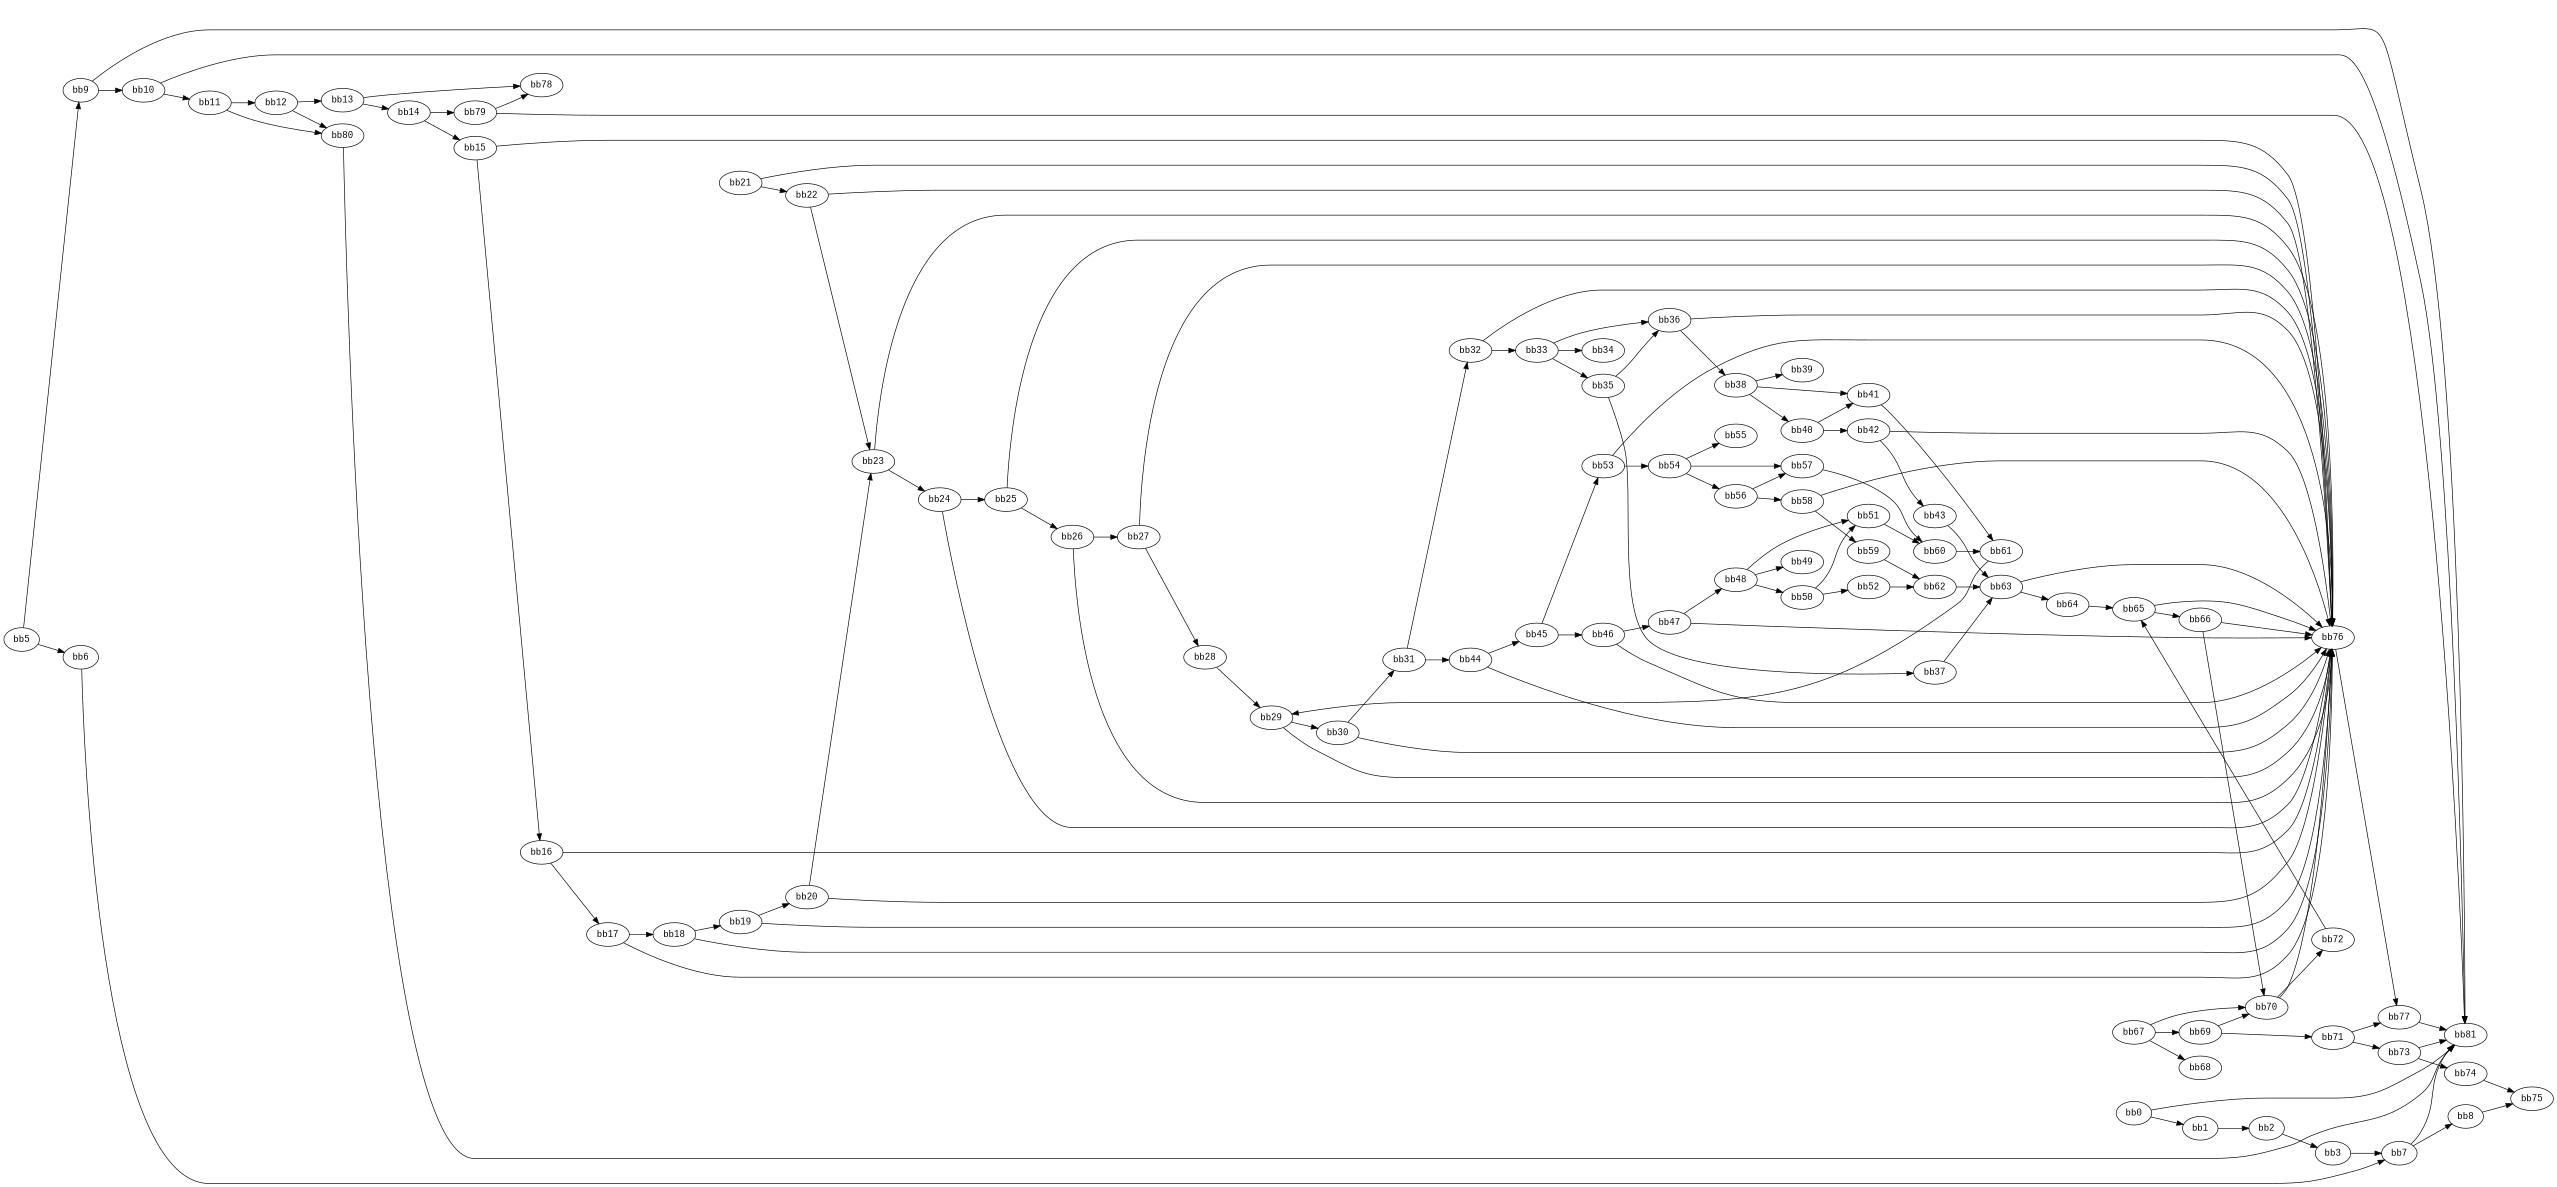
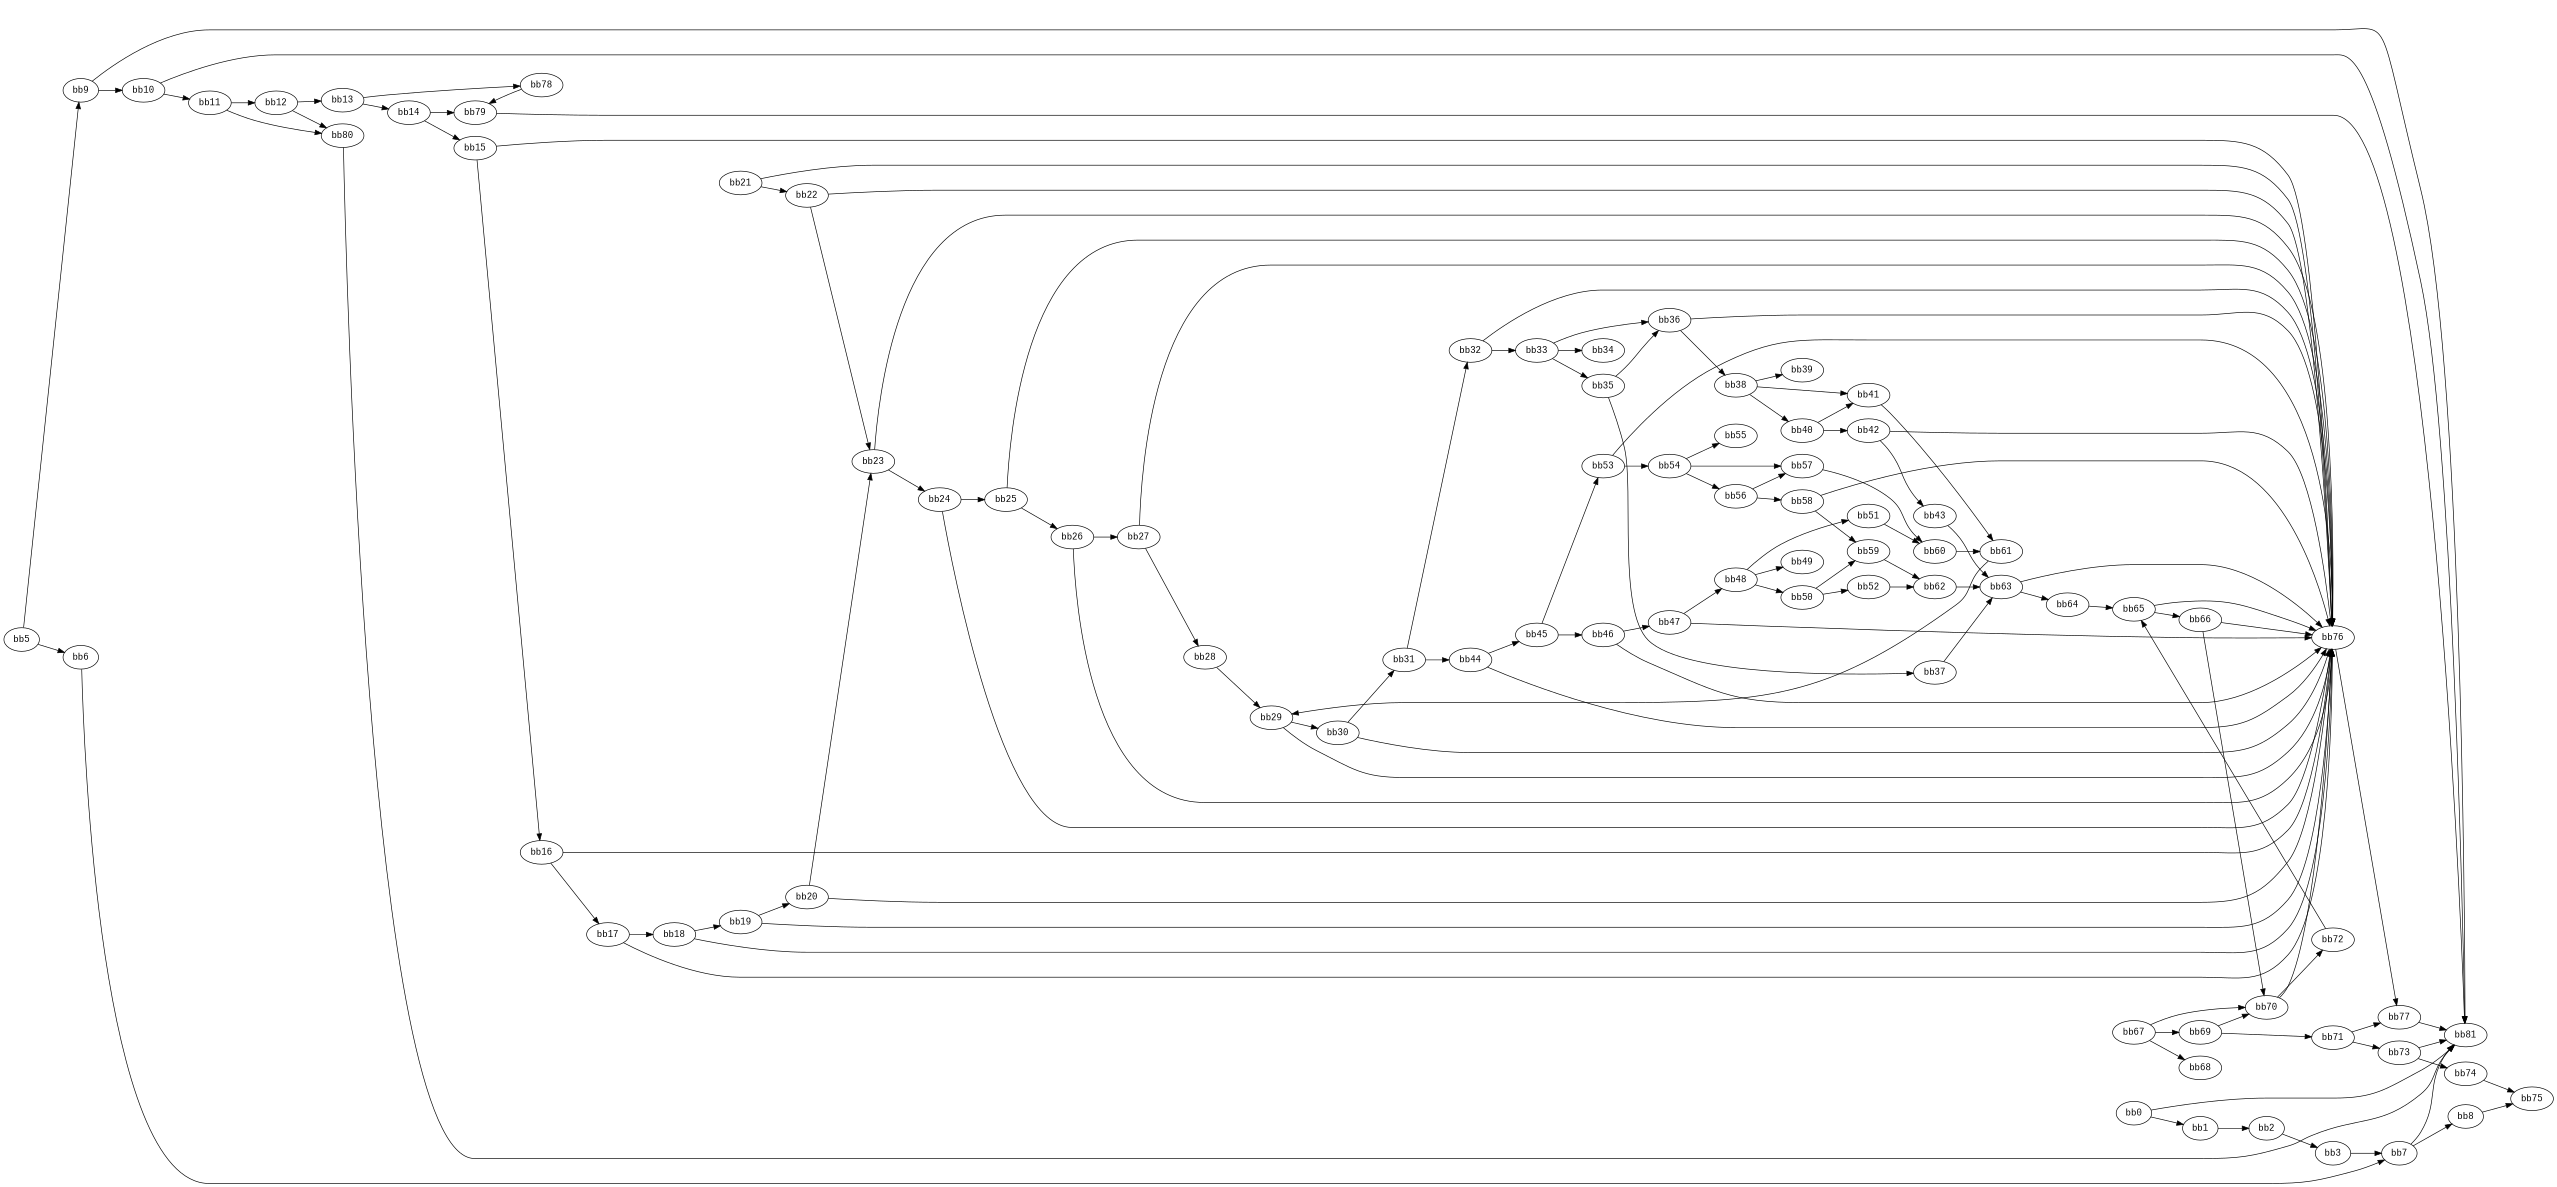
edge "bb79" -> "bb78": reversed
edge "bb50" -> "bb51": now "bb50" -> "bb59"
